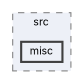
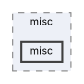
cluster "src": label "src" -> "misc"
